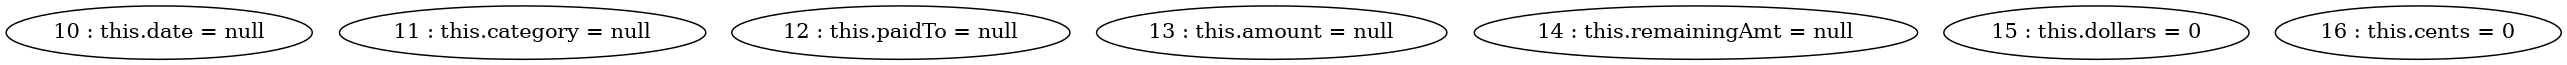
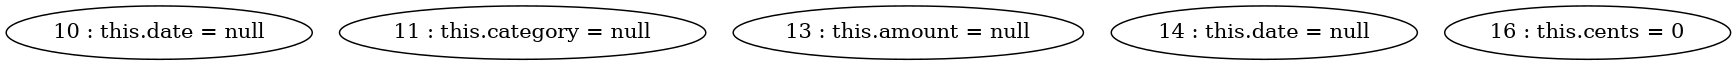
node "12 : this.paidTo = null": removed
node "14 : this.remainingAmt = null": label "14 : this.remainingAmt = null" -> "14 : this.date = null"
node "15 : this.dollars = 0": removed
